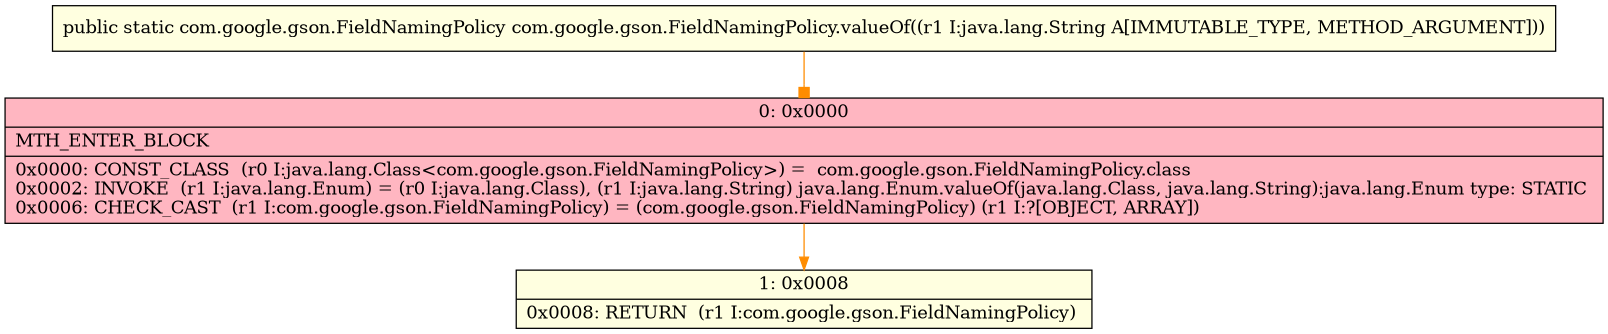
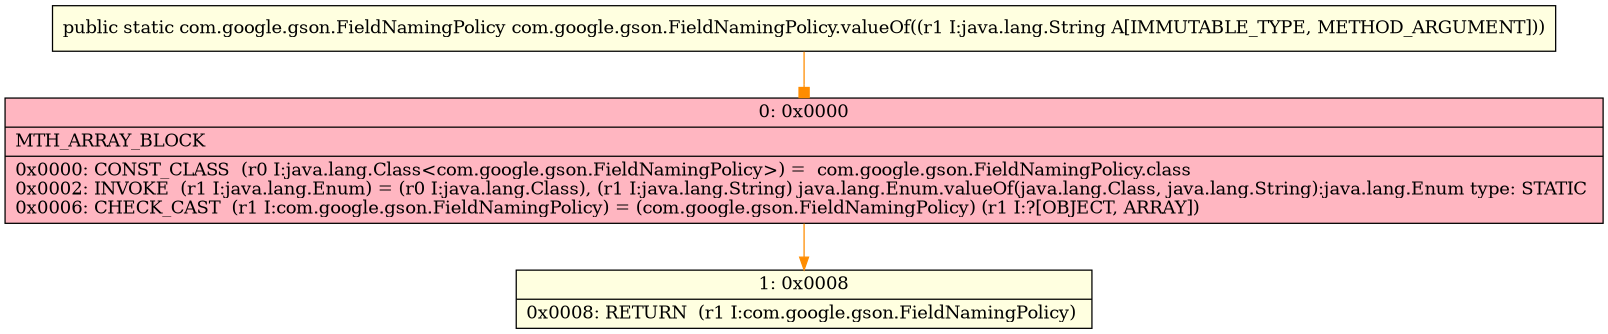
node "0: 0x0000": text "MTH_ENTER_BLOCK" -> "MTH_ARRAY_BLOCK"
